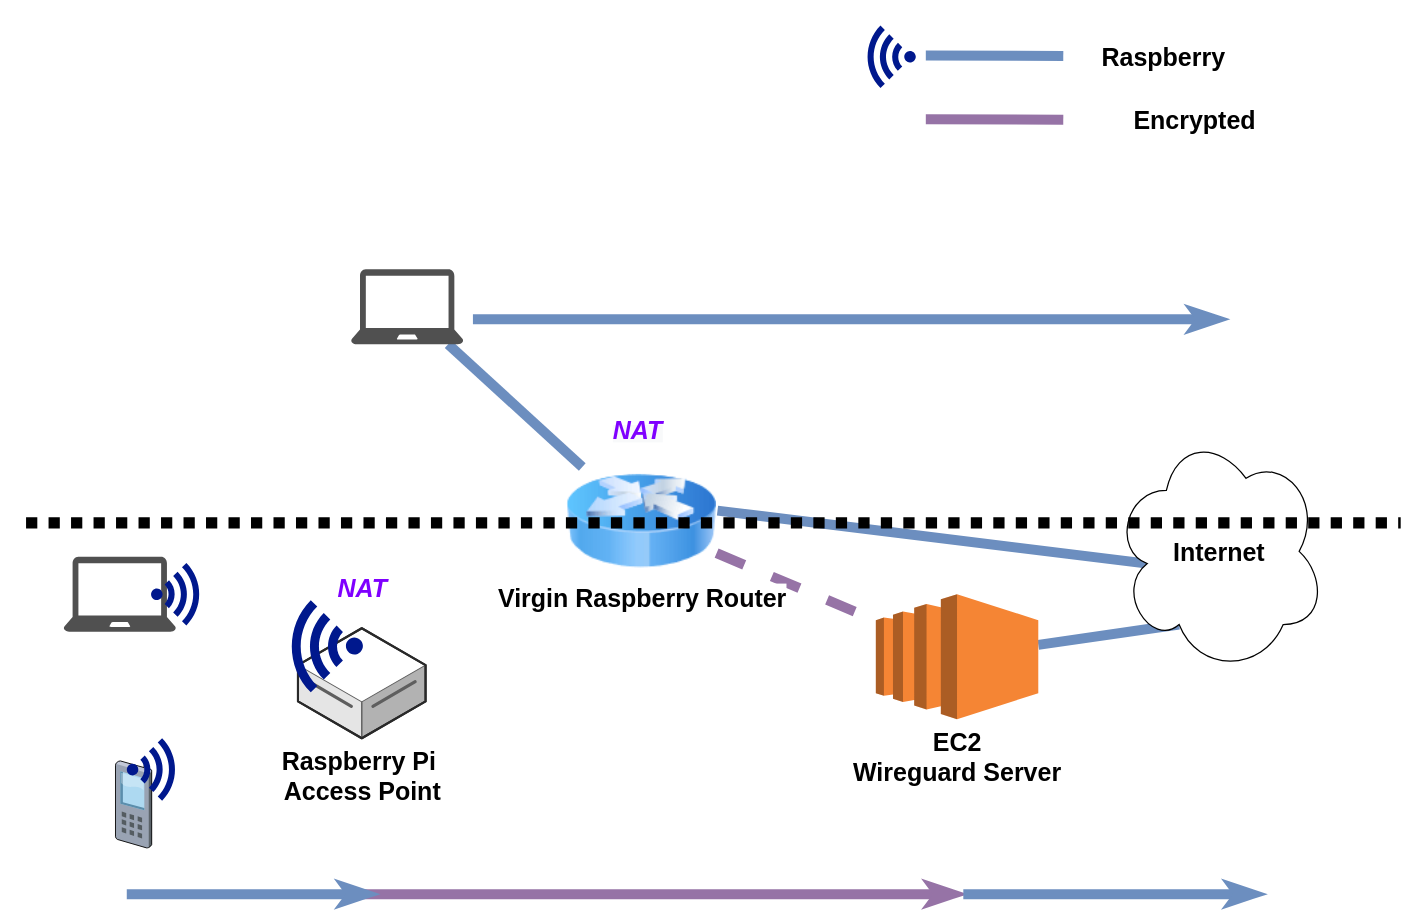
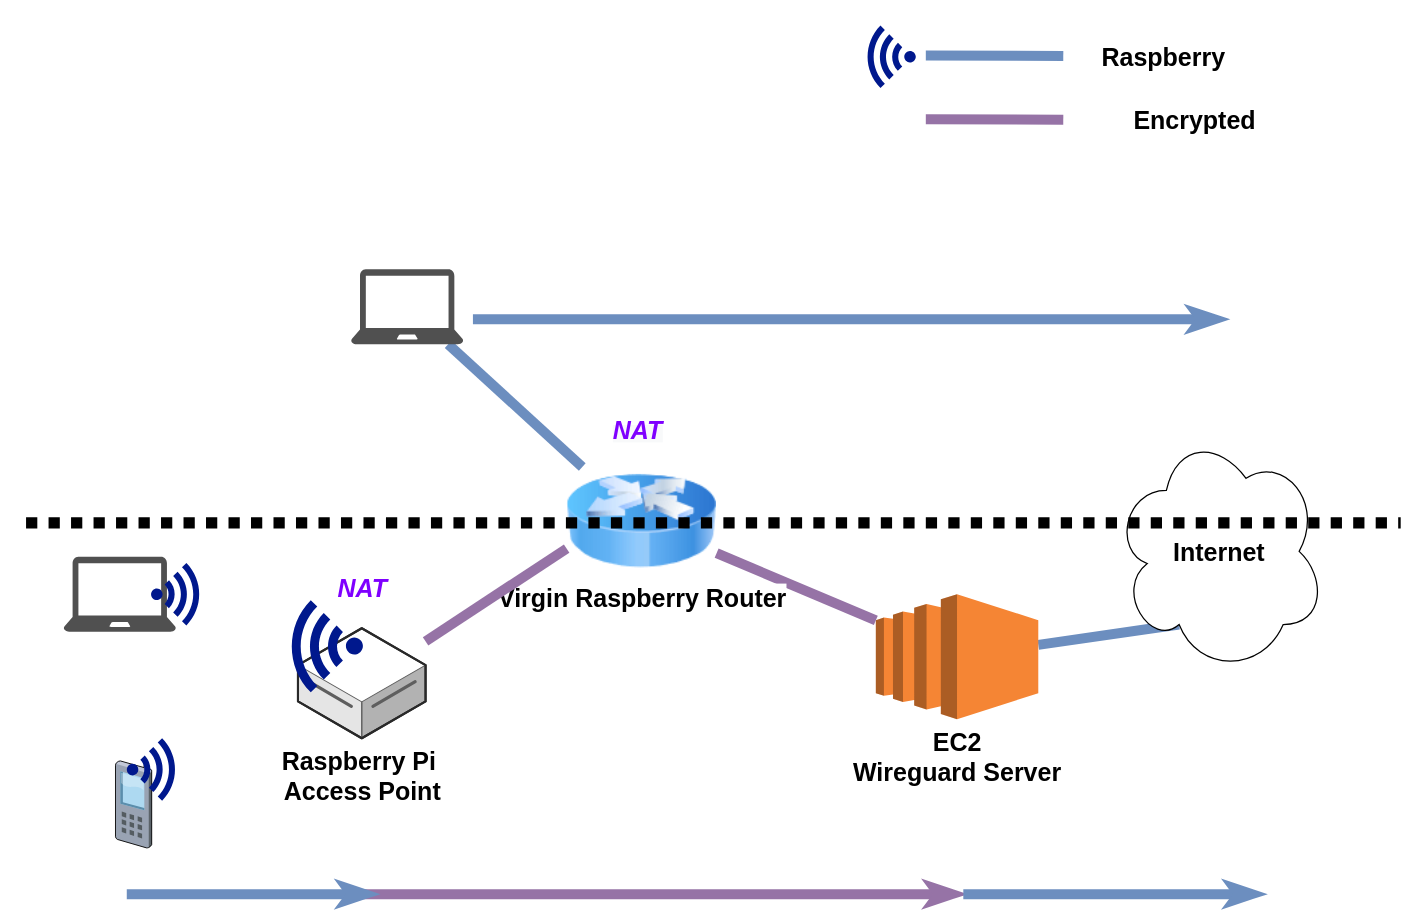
edge "Virgin Raspberry Router" -- "Internet": removed
edge "Virgin Raspberry Router" -- "EC2 Wireguard Server": style dashed -> solid
edge "Virgin Raspberry Router" -- "Raspberry Pi Access Point": added
